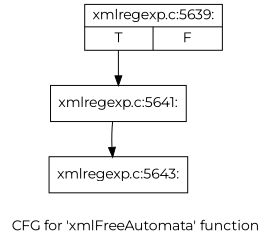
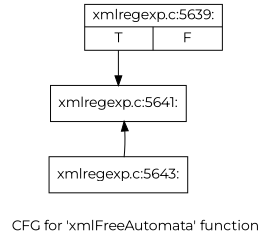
edge "xmlregexp.c:5641:" -> "xmlregexp.c:5643:": reversed
